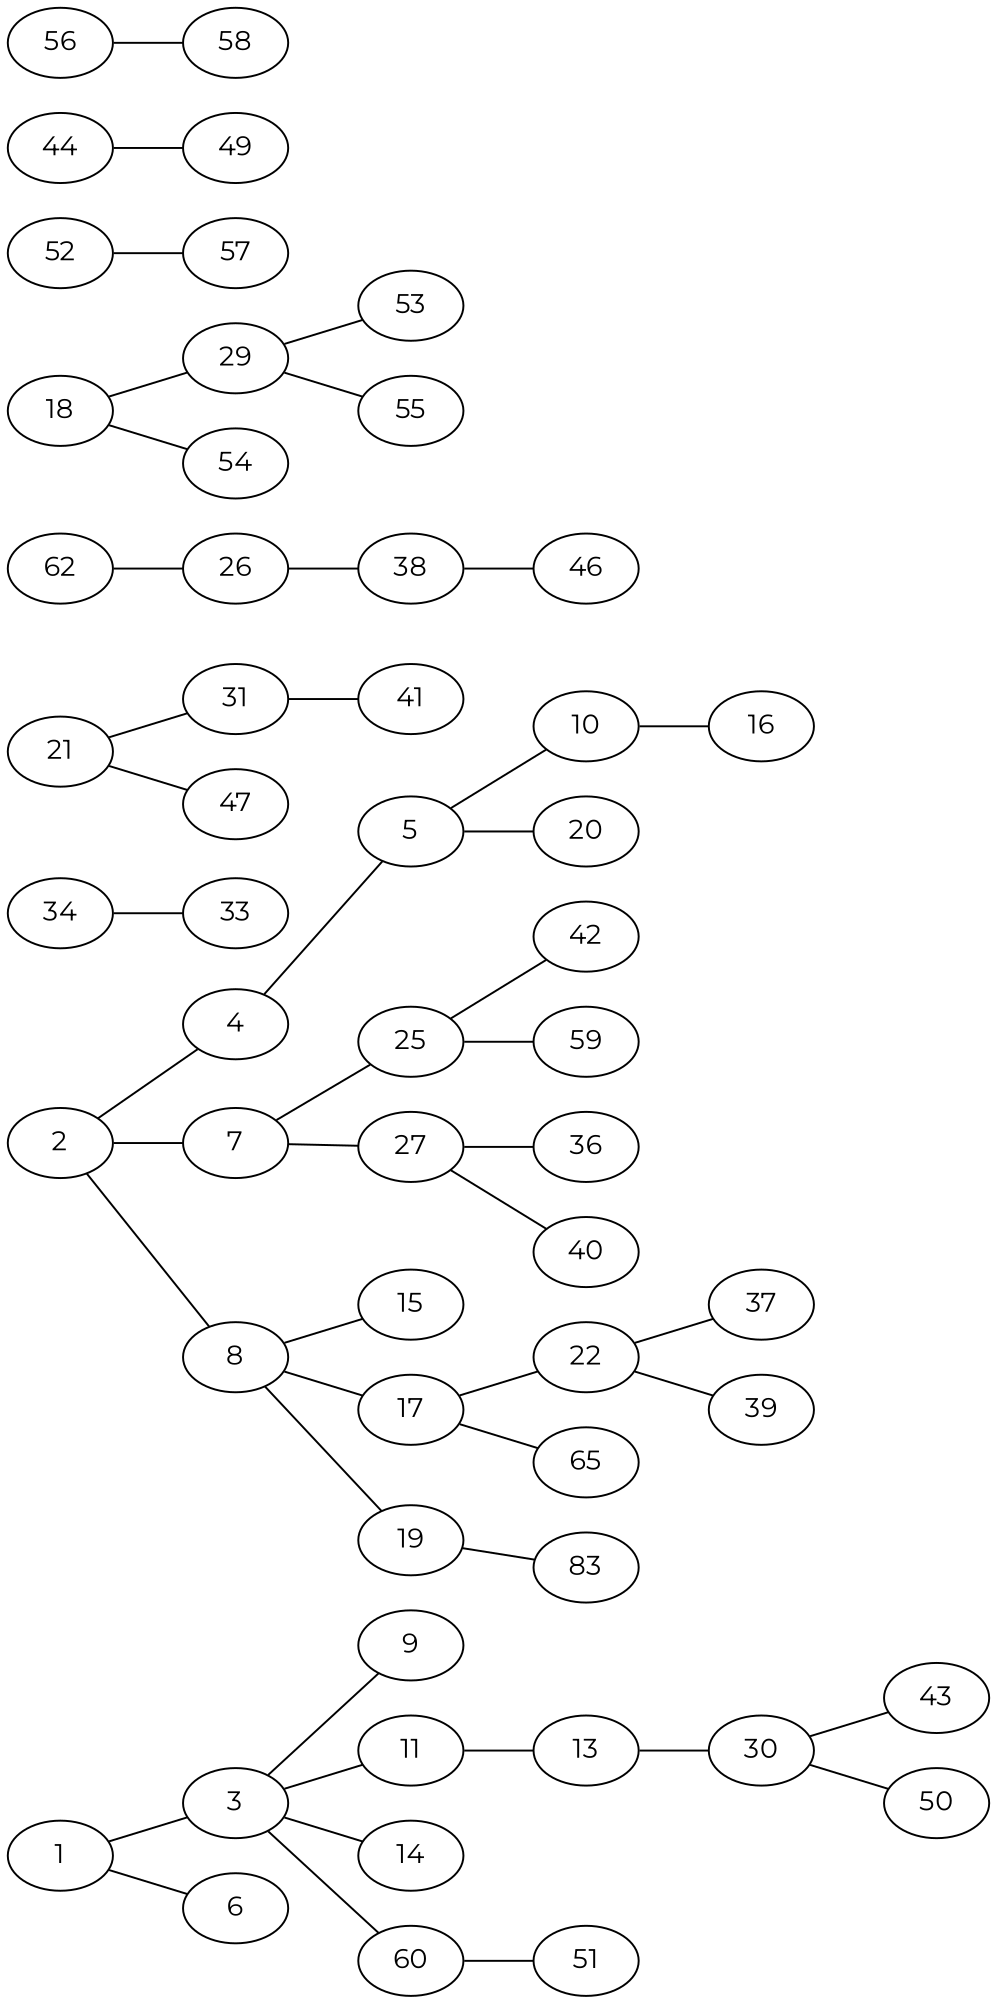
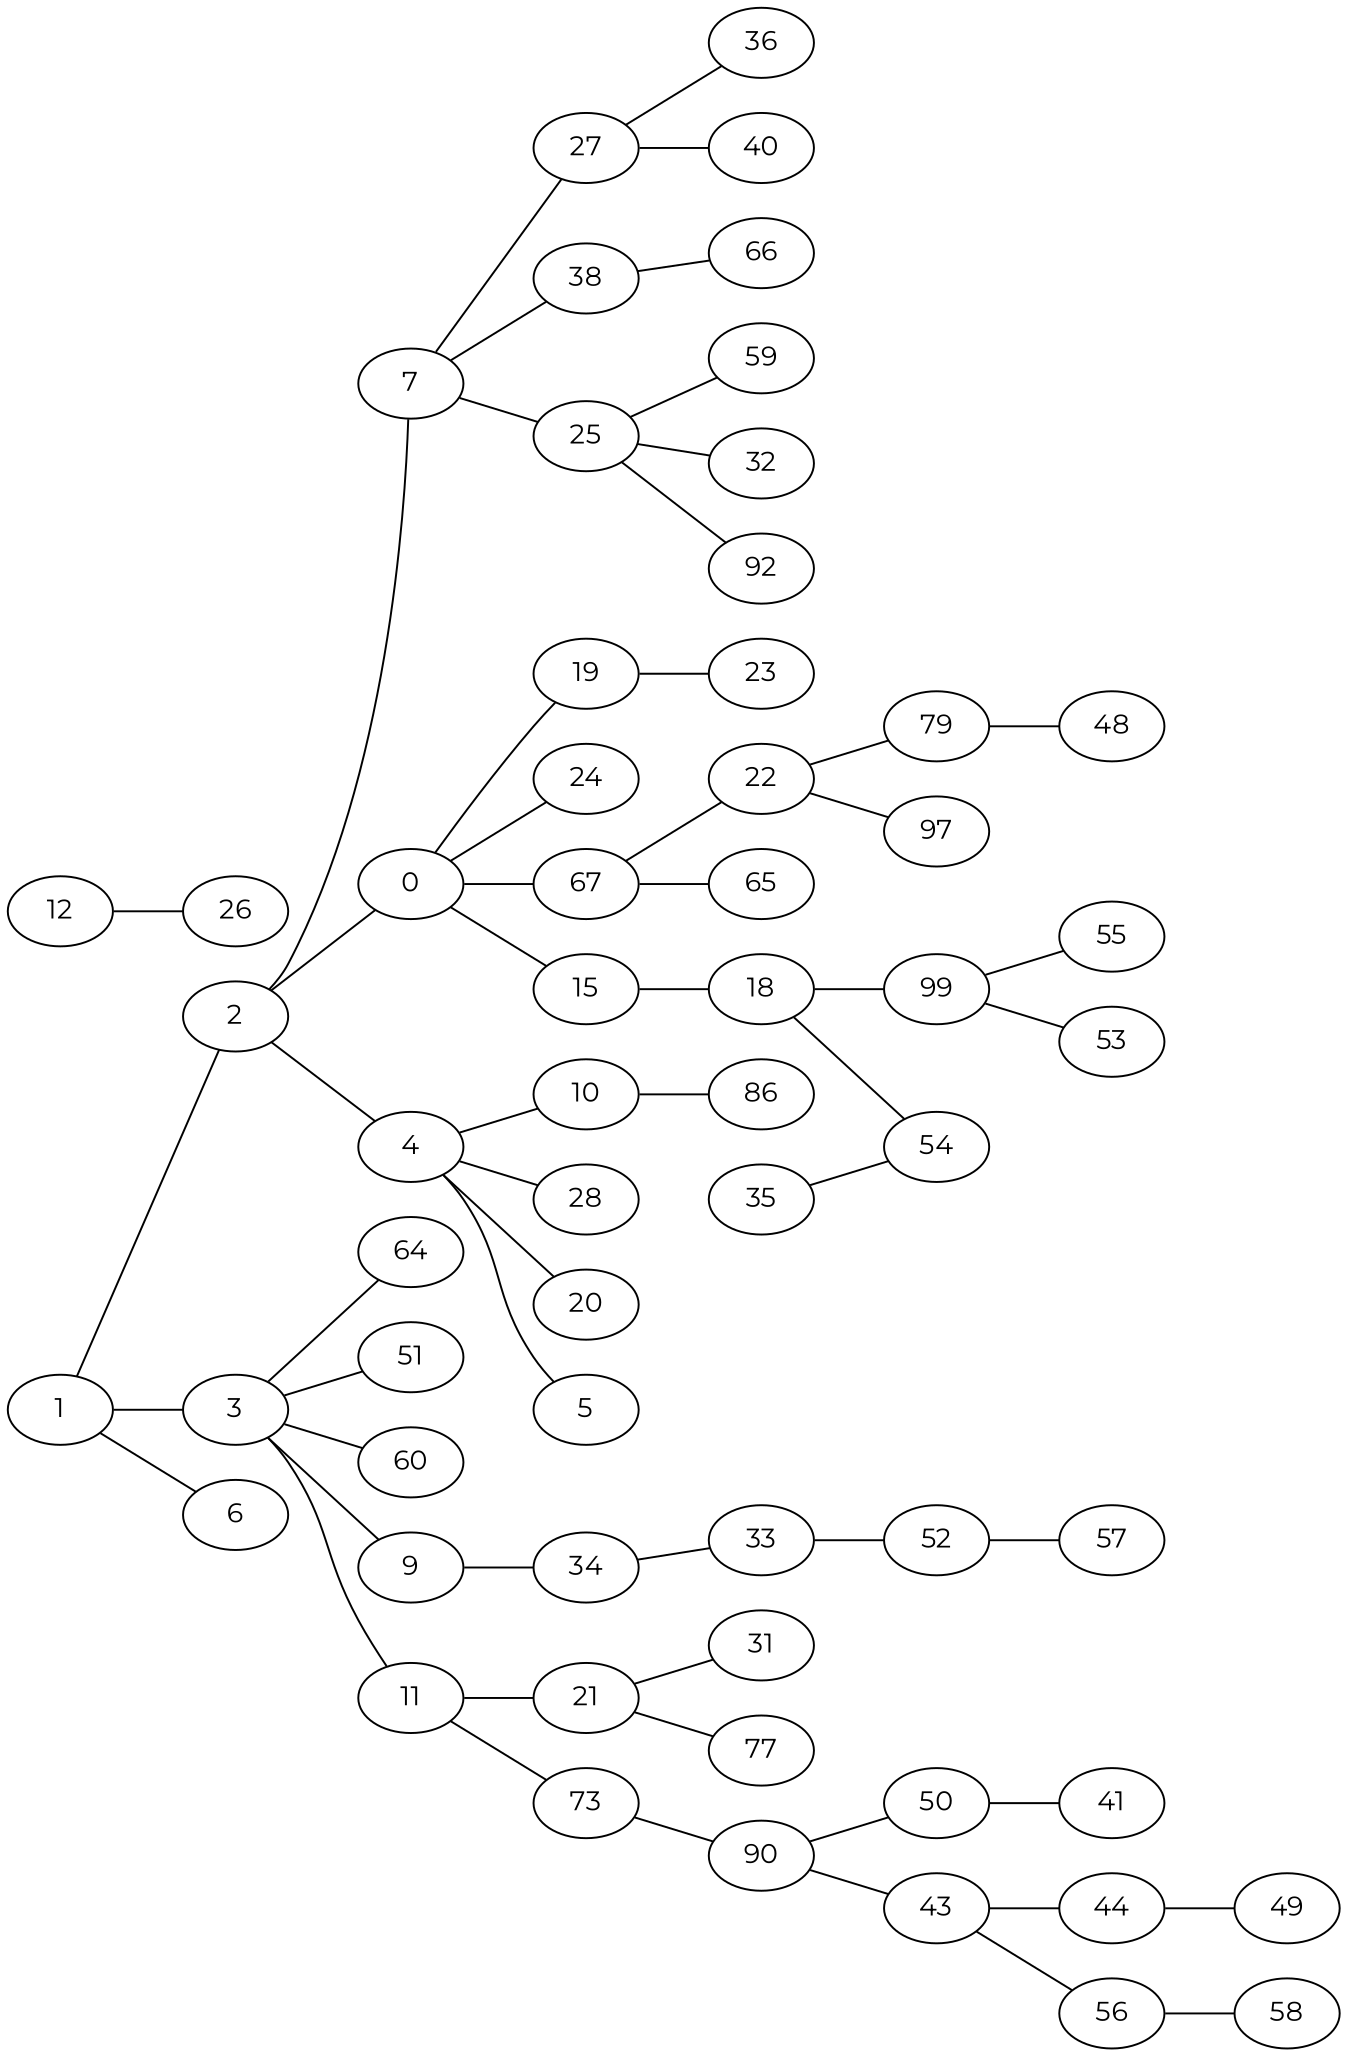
node "29": label "29" -> "99"
node "32": added
node "62": label "62" -> "12"
edge "26" -- "38": now "7" -- "38"
node "46": label "46" -> "66"
edge "31" -- "41": now "50" -- "41"
node "16": label "16" -> "86"
node "48": added
edge "10" -- "5": now "10" -- "4"
node "24": added
node "47": label "47" -> "77"
edge "5" -- "20": now "4" -- "20"
node "42": label "42" -> "92"
edge "15" -- "18": added
node "28": added
node "35": added
edge "2" -- "1": added
node "37": label "37" -> "97"
node "8": label "8" -> "0"
node "17": label "17" -> "67"
node "39": label "39" -> "79"
edge "33" -- "52": added
edge "9" -- "34": added
node "83": label "83" -> "23"
edge "11" -- "21": added
node "13": label "13" -> "73"
node "30": label "30" -> "90"
node "14": label "14" -> "64"
edge "43" -- "44": added
edge "60" -- "51": now "3" -- "51"
edge "43" -- "56": added
